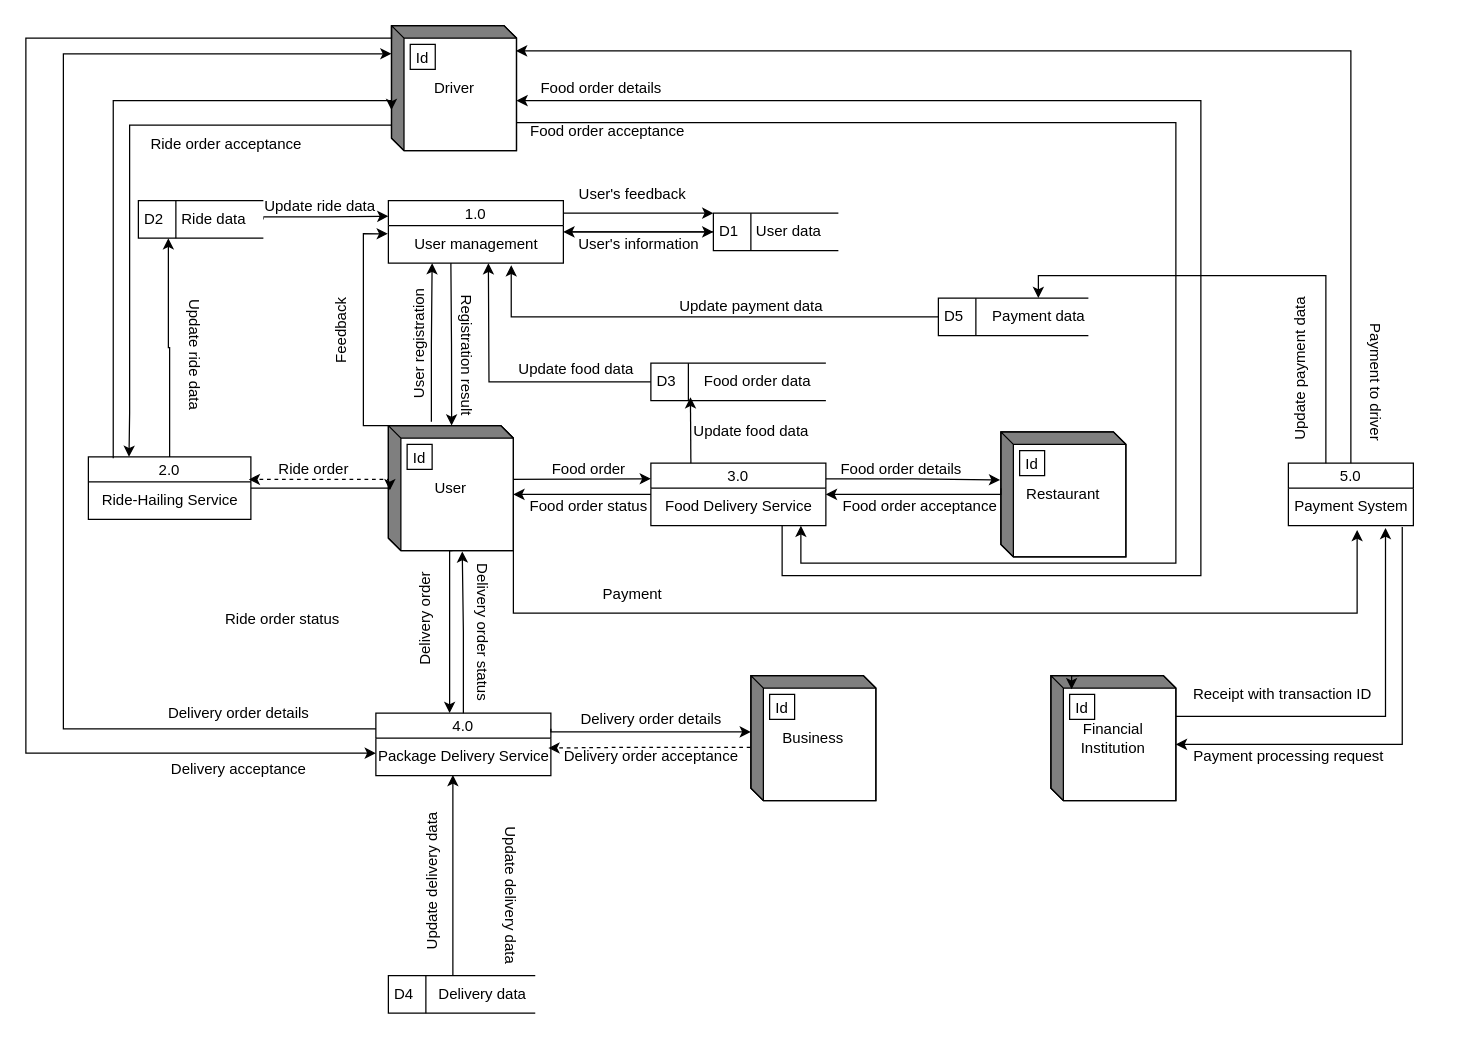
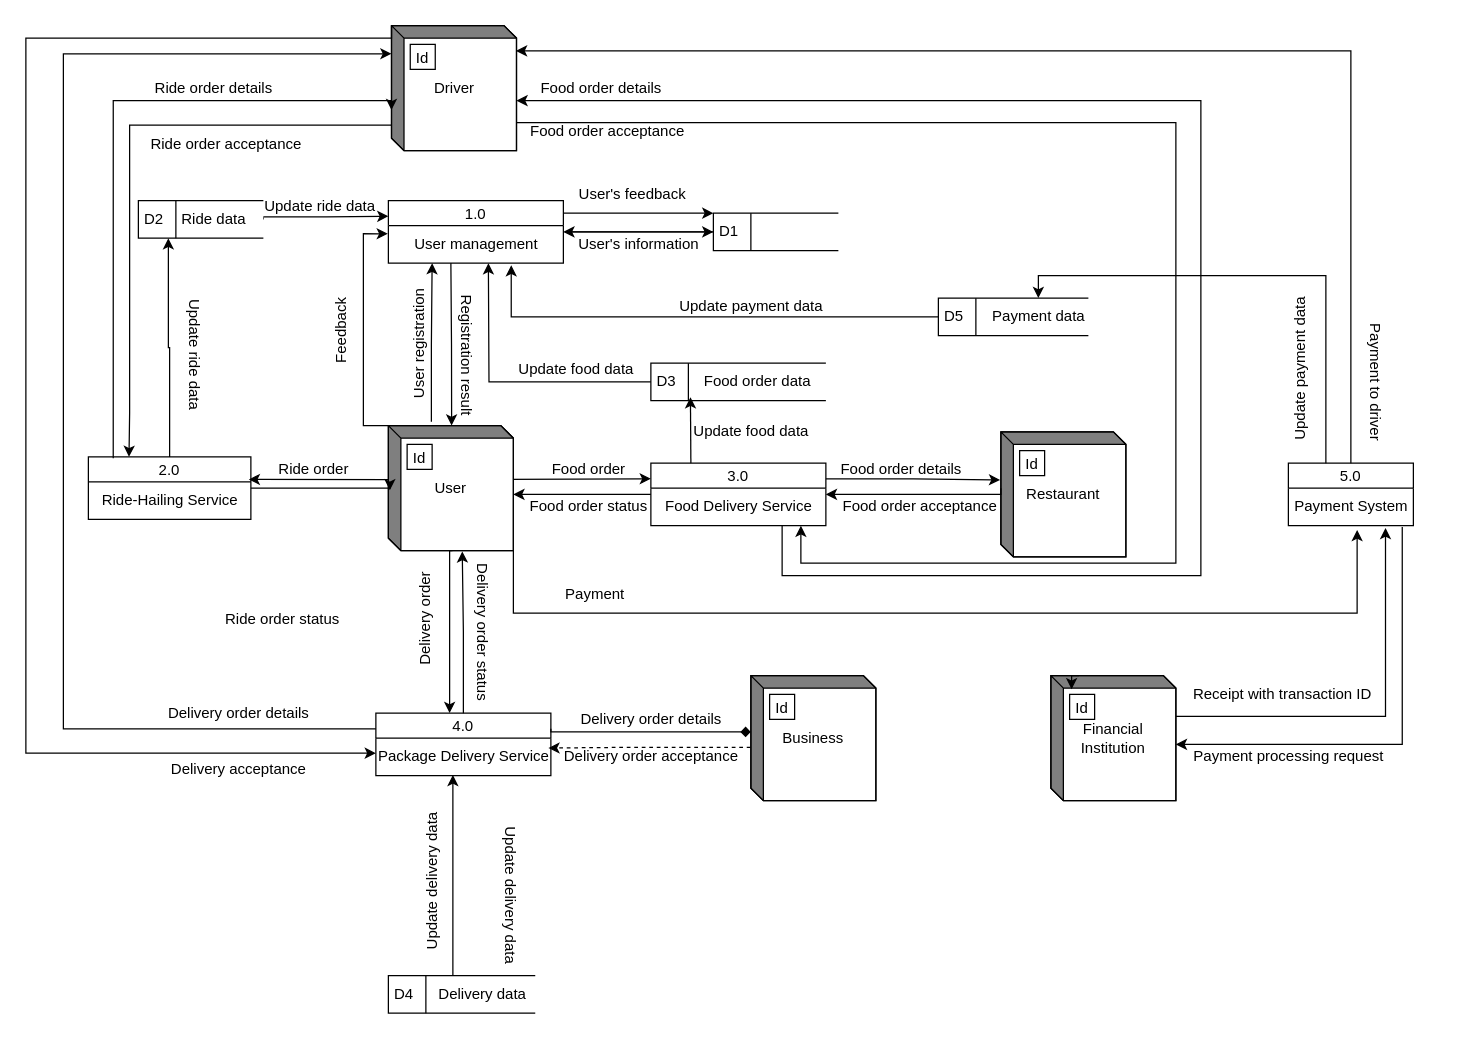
node "Ride order details": added
node "User data": removed
edge "User" -> "Ride-Hailing Service": style dashed -> solid
node "Payment": moved (632, 594) -> (594, 594)
edge "4.0" -> "Business": arrowhead classic -> diamond
